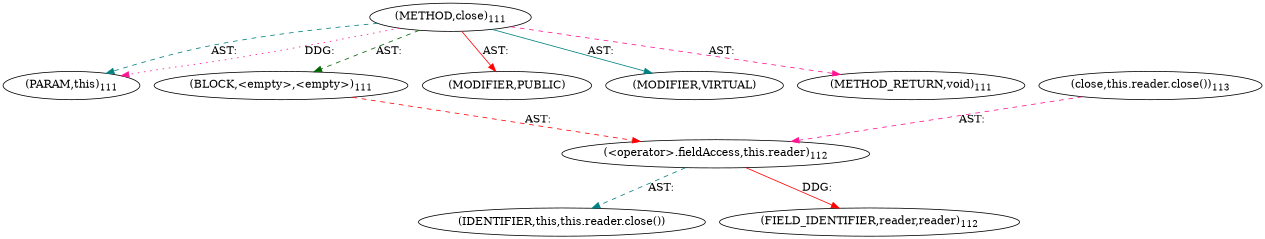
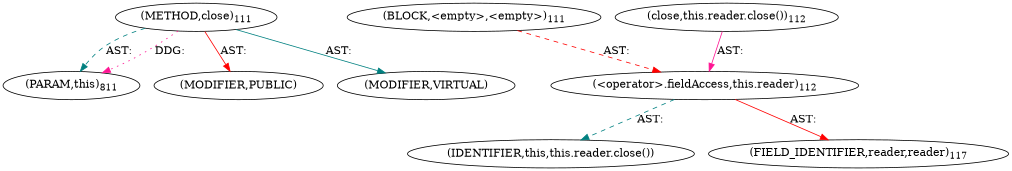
edge "(METHOD,close)" -> "(BLOCK,<empty>,<empty>)": removed, label "AST:"
node "(PARAM,this)": text "111" -> "811"
node "(close,this.reader.close())": text "113" -> "112"
node "(METHOD_RETURN,void)": removed
edge "(close,this.reader.close())" -> "(<operator>.fieldAccess,this.reader)": style dashed -> solid
edge "(<operator>.fieldAccess,this.reader)" -> "(FIELD_IDENTIFIER,reader,reader)": label "DDG: " -> "AST: "
node "(FIELD_IDENTIFIER,reader,reader)": text "112" -> "117"
